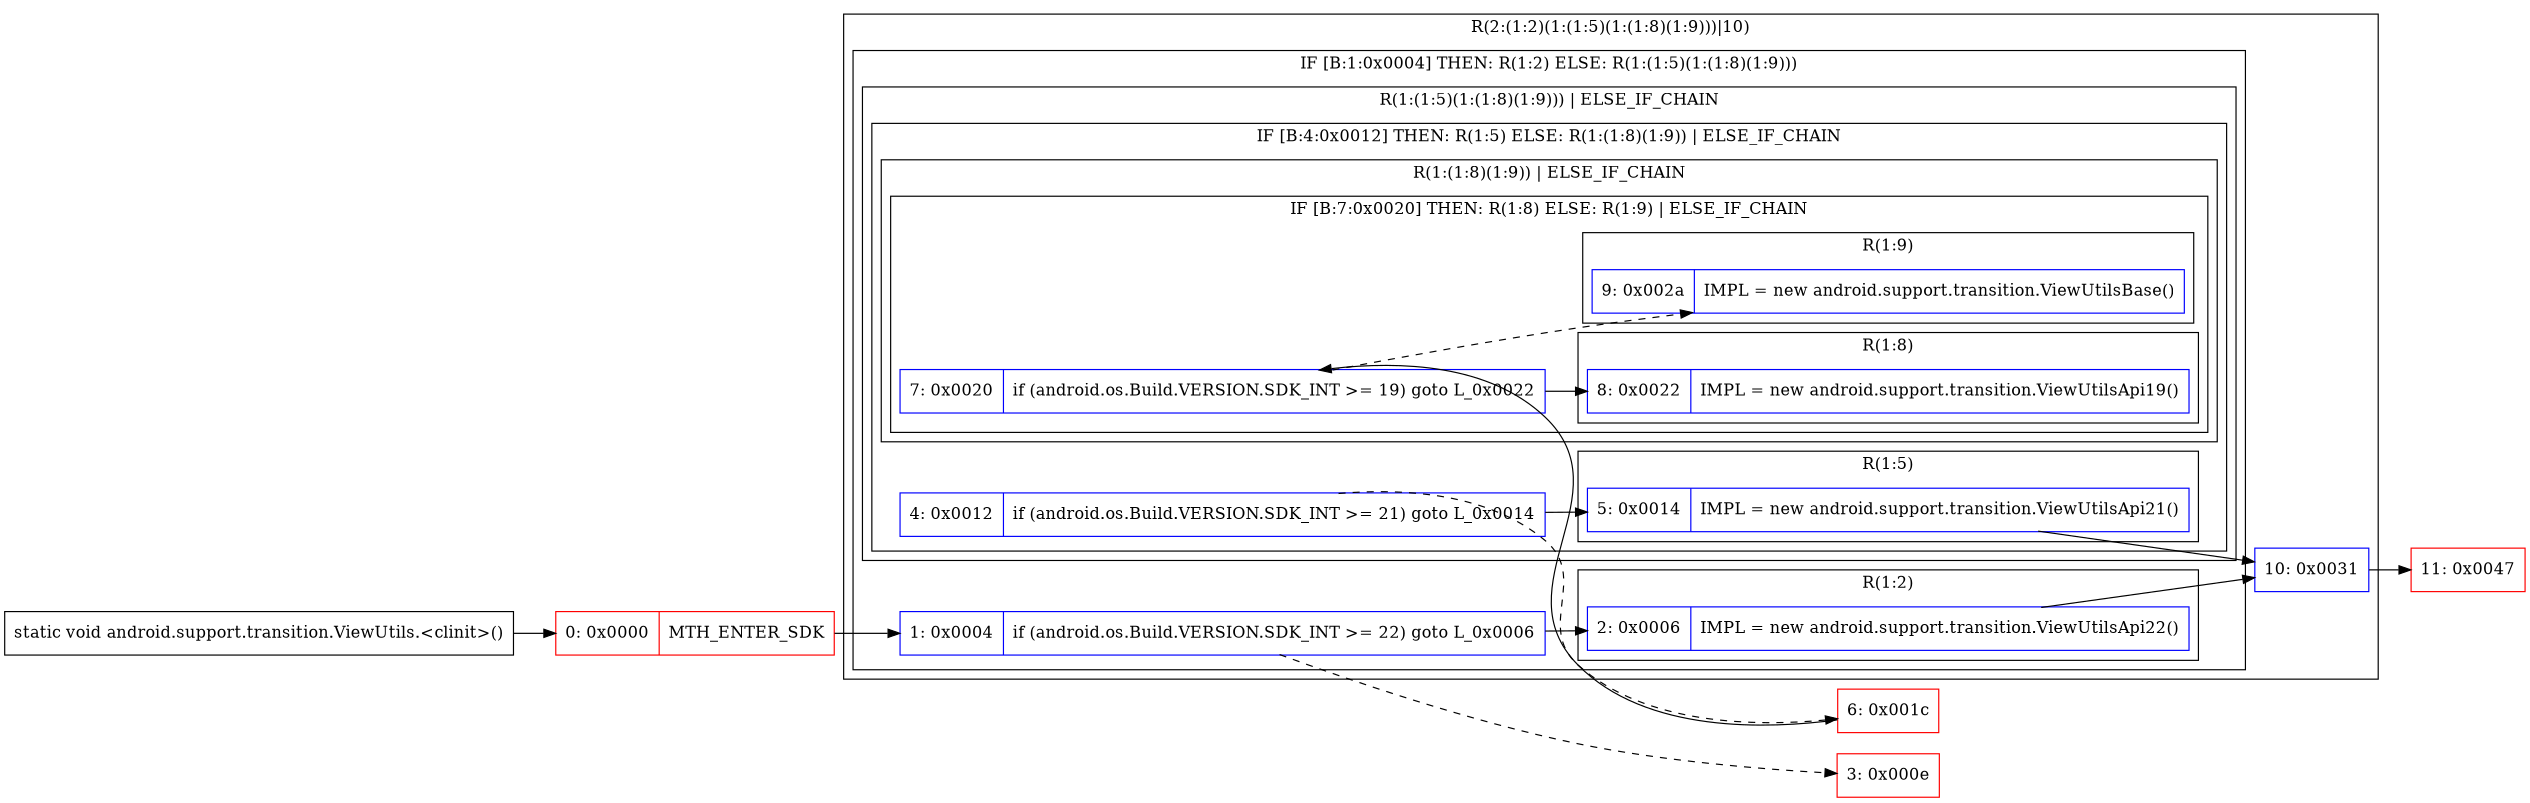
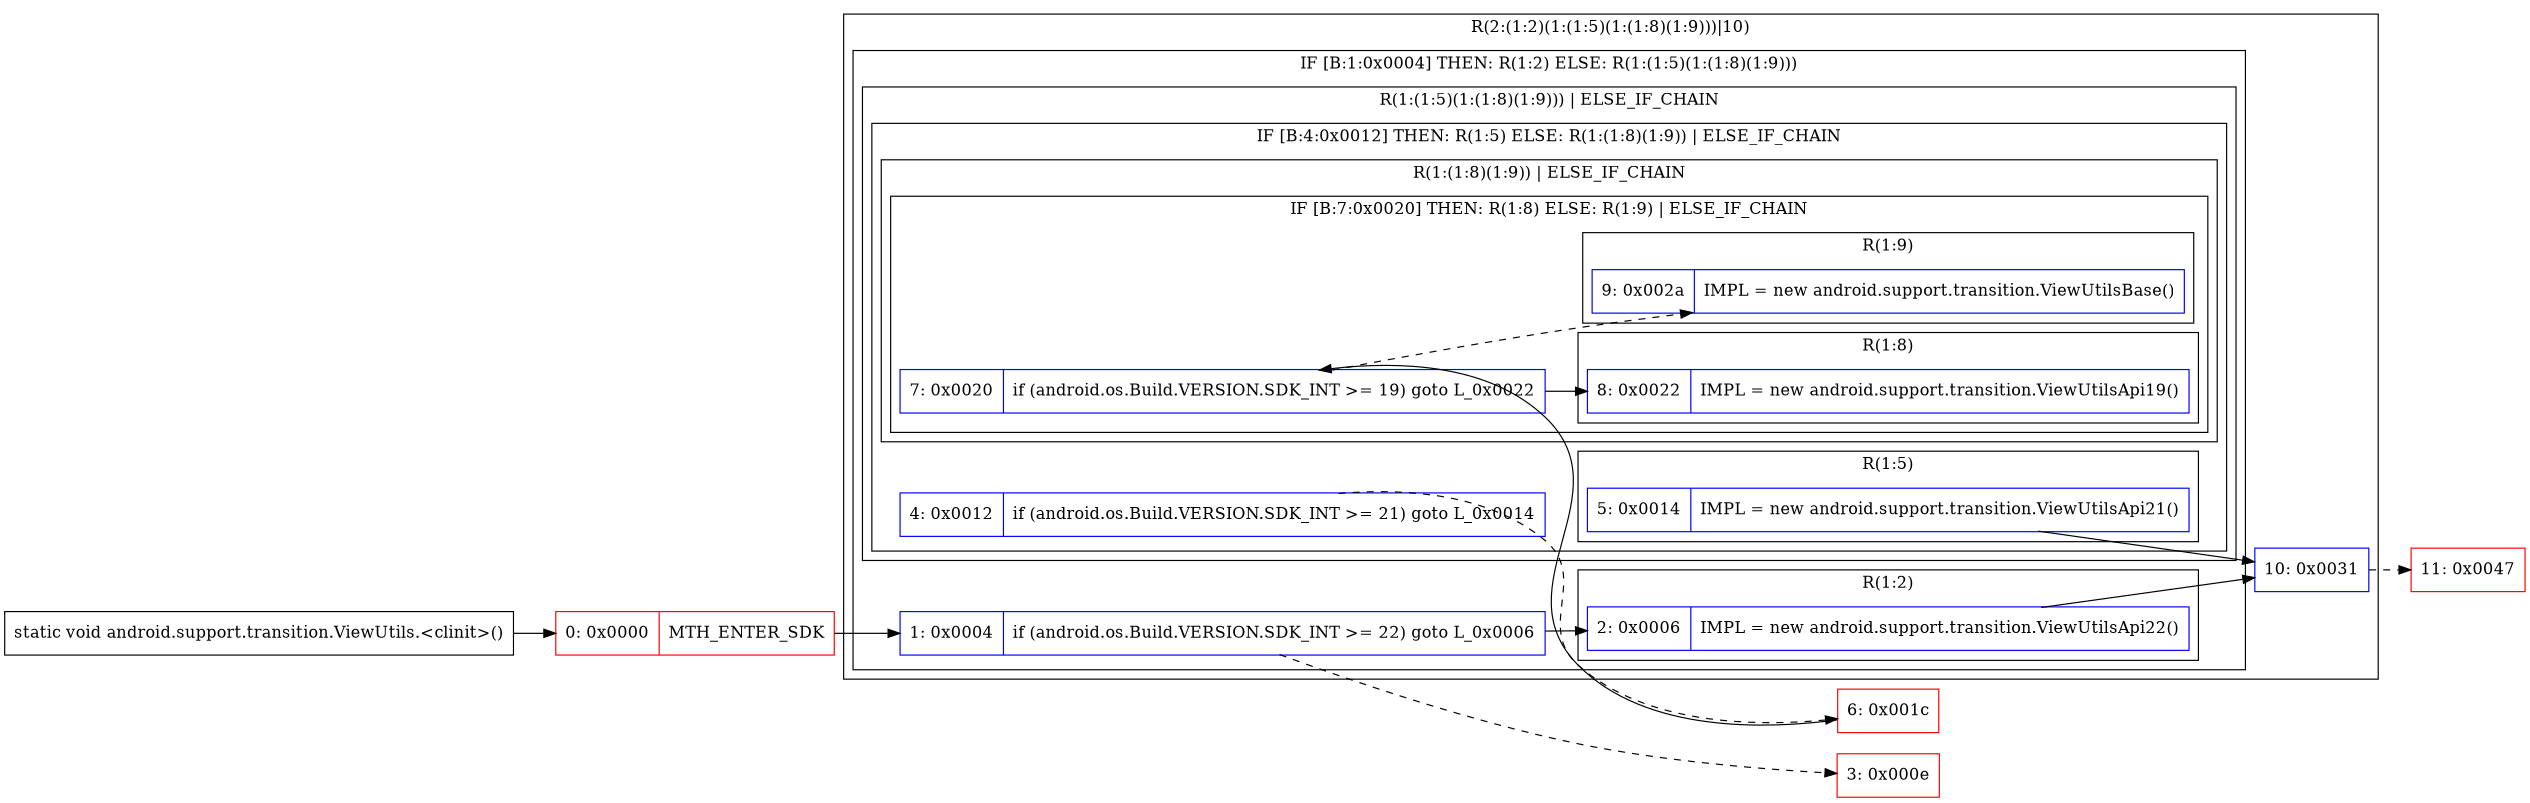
edge "4: 0x0012" -> "5: 0x0014": removed
edge "10: 0x0031" -> "11: 0x0047": style solid -> dashed
